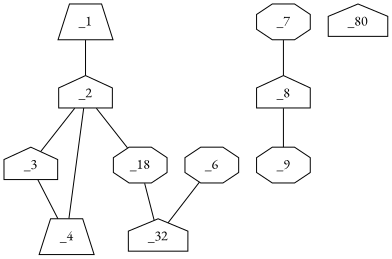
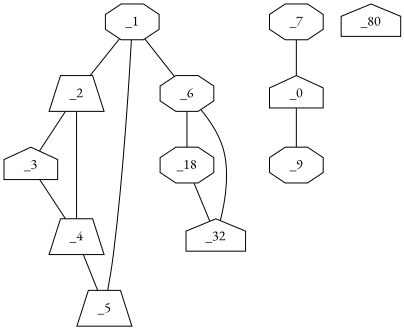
node "_1": shape trapezium -> octagon
edge "_1" -- "_6": added
node "_2": shape house -> trapezium
node "_8": label "_8" -> "_0"
edge "_2" -- "_18": now "_6" -- "_18"
node "_5": added
